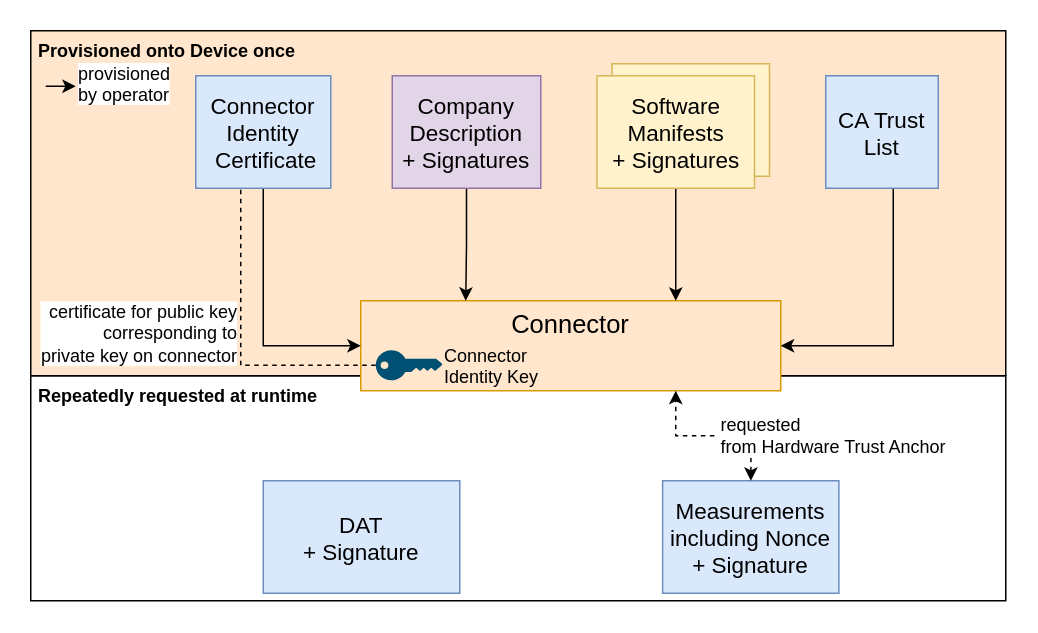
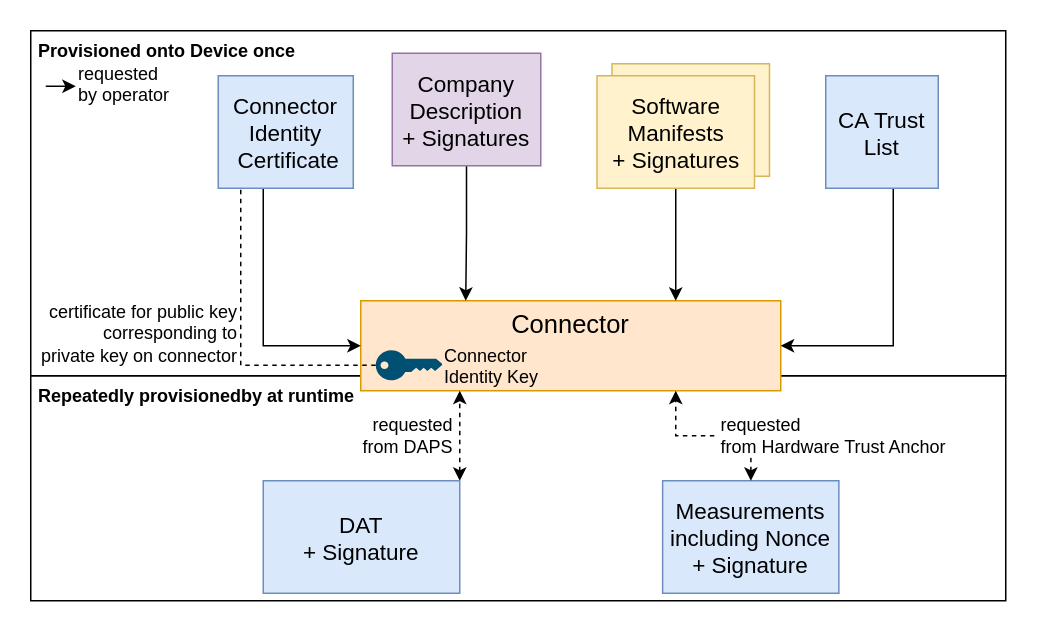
node "provisionedby operator": label "provisionedby operator" -> "requestedby operator"
node "Connector Identity Certificate": moved (263, 132) -> (286, 132)
node "Company Description + Signatures": moved (467, 132) -> (467, 110)
node "Provisioned onto Device once": fillcolor #ffe6cc -> #ffffff
node "Repeatedly requested at runtime": label "Repeatedly requested at runtime" -> "Repeatedly provisionedby at runtime"
edge "Connector" -- "DAT + Signature": added, label "requested from DAPS"
